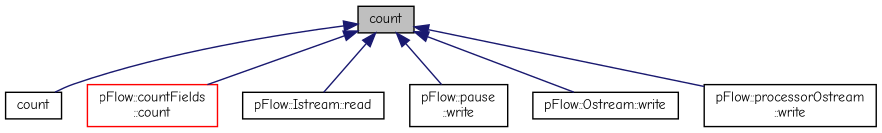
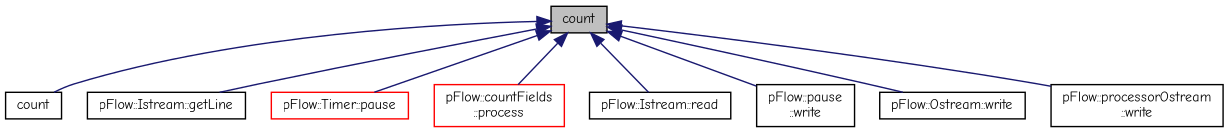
node "pFlow::countFields ::count": label "pFlow::countFields ::count" -> "pFlow::countFields ::process"
node "pFlow::Istream::getLine": added
node "pFlow::Timer::pause": added
